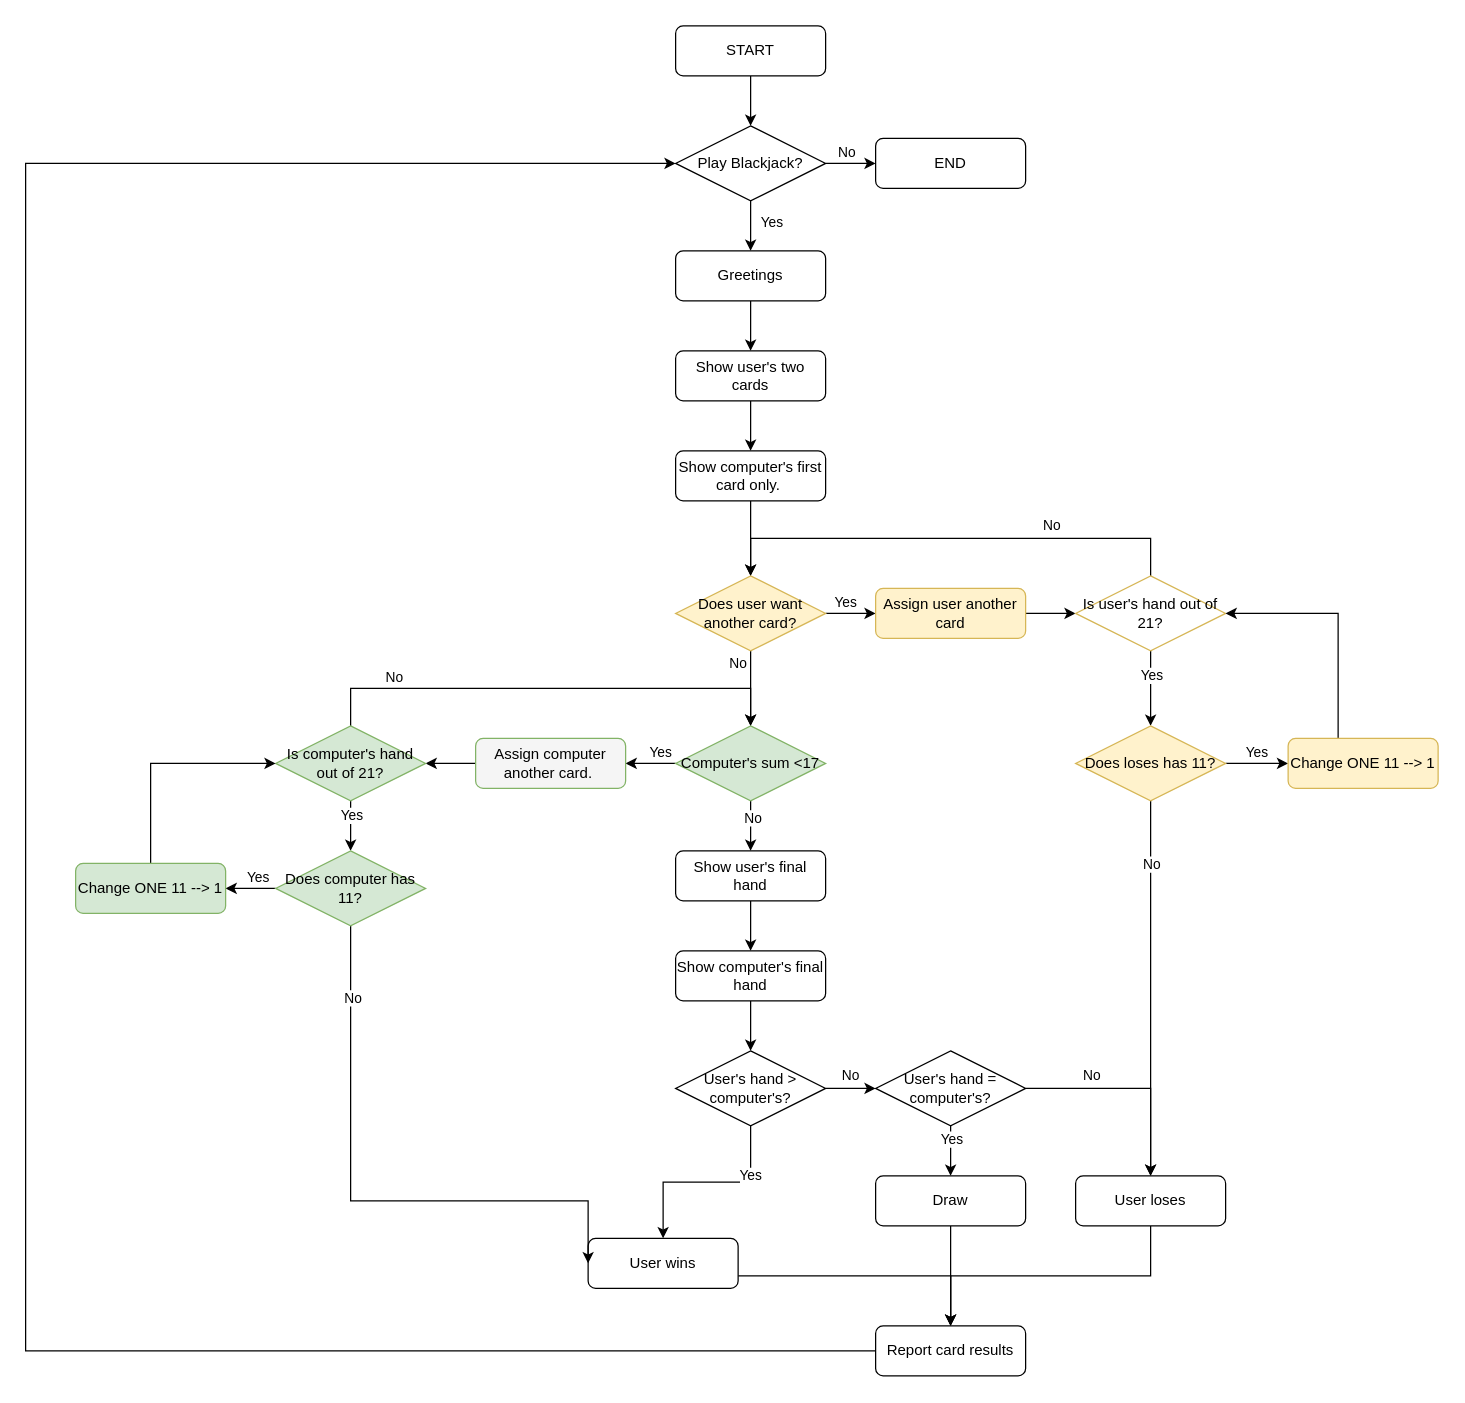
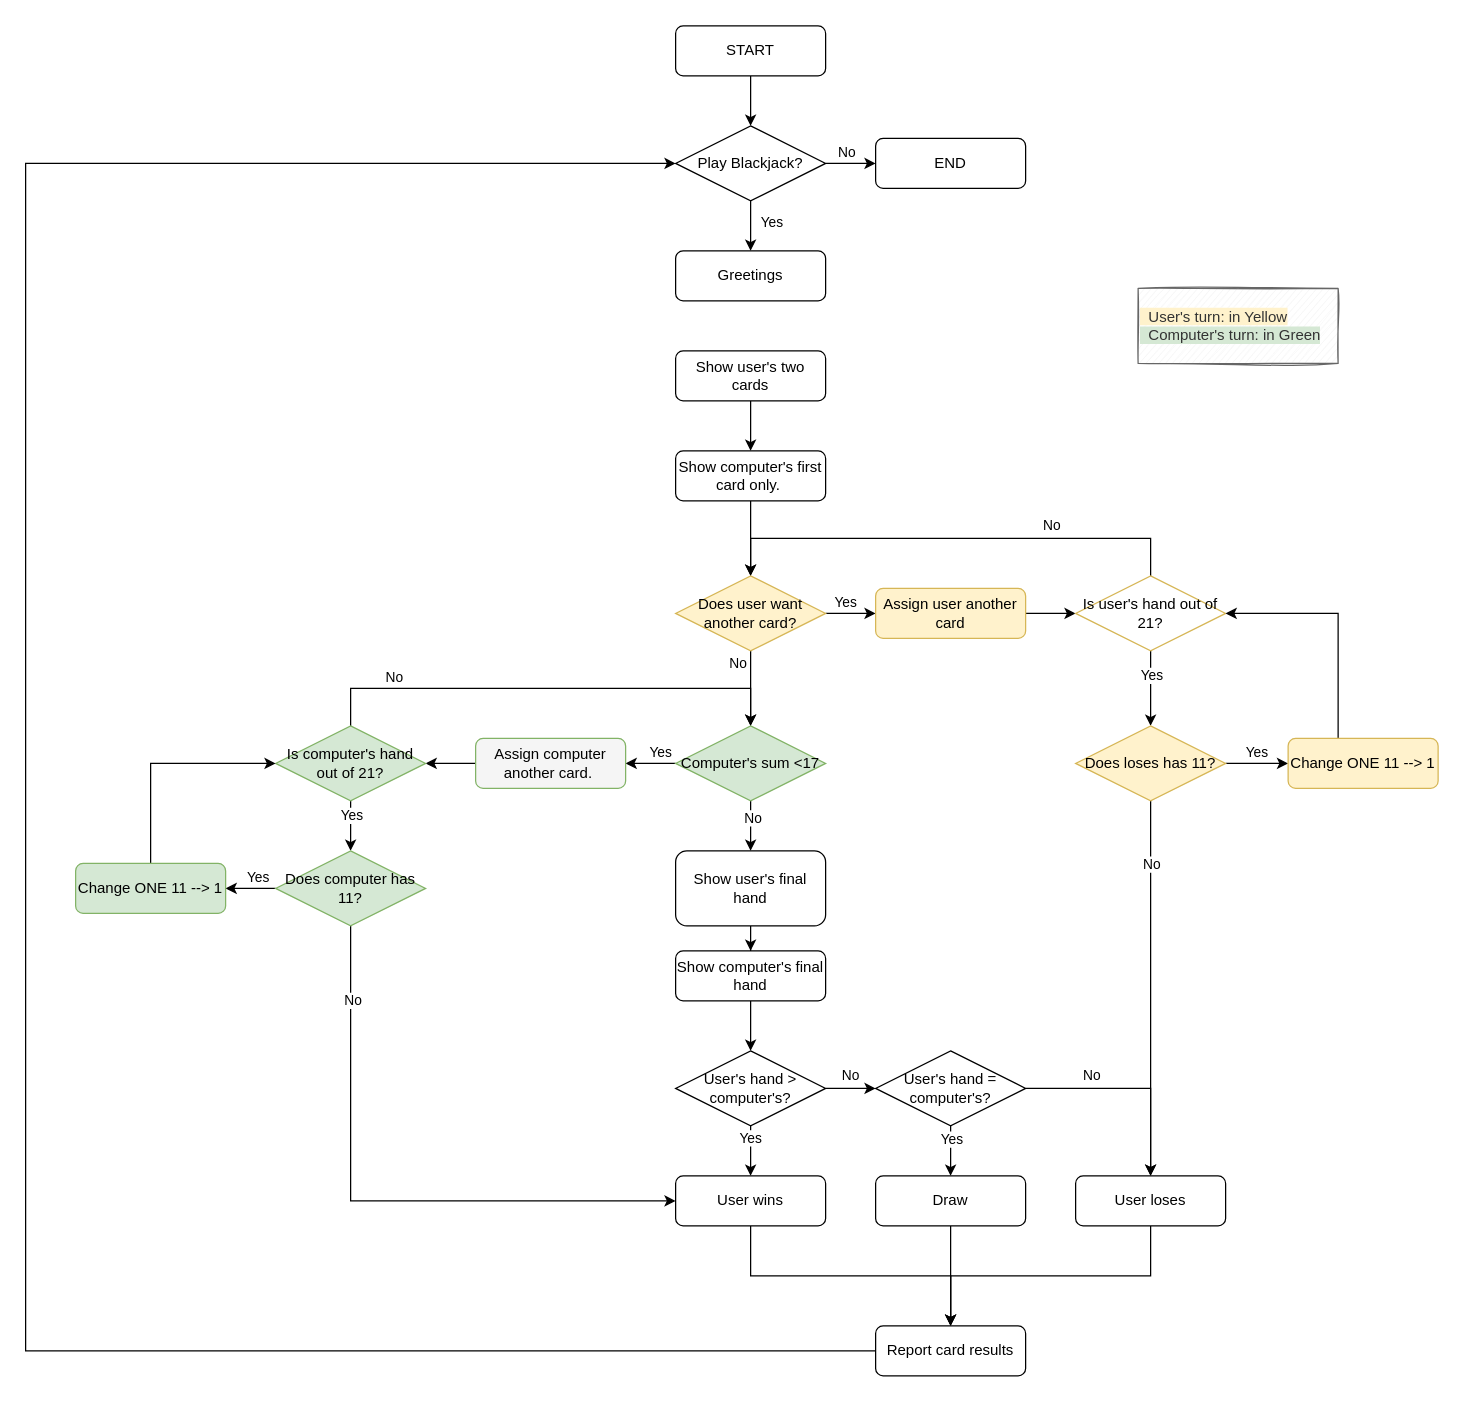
edge "Greetings" -> "Show user's two cards": removed
node "User's turn: in Yellow Computer's turn: in Green": added
node "Show user's final hand": size 150x50 -> 150x75
node "User wins": moved (663, 1263) -> (751, 1201)
